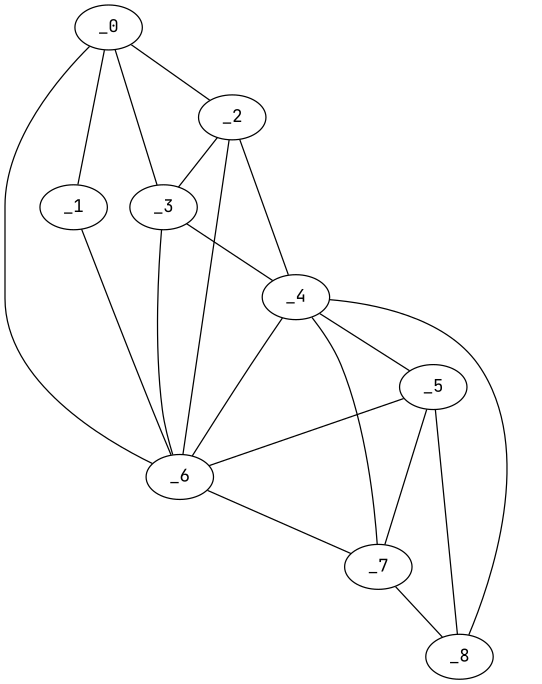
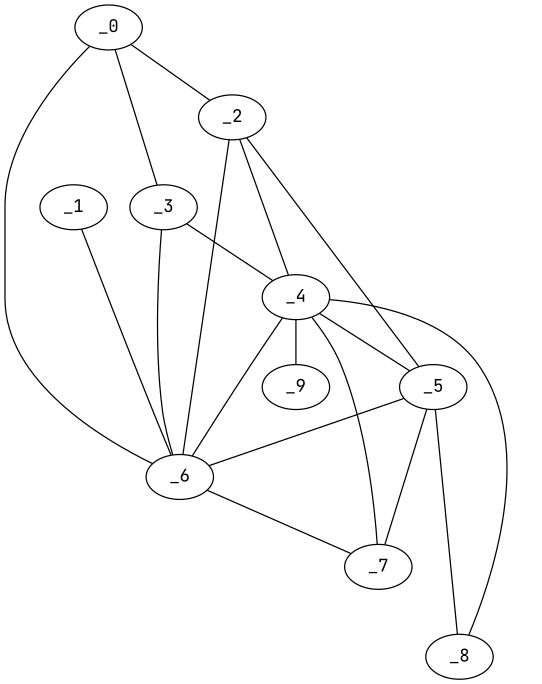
edge "_0" -- "_1": removed
edge "_2" -- "_3": now "_2" -- "_5"
node "_9": added
edge "_7" -- "_8": removed
